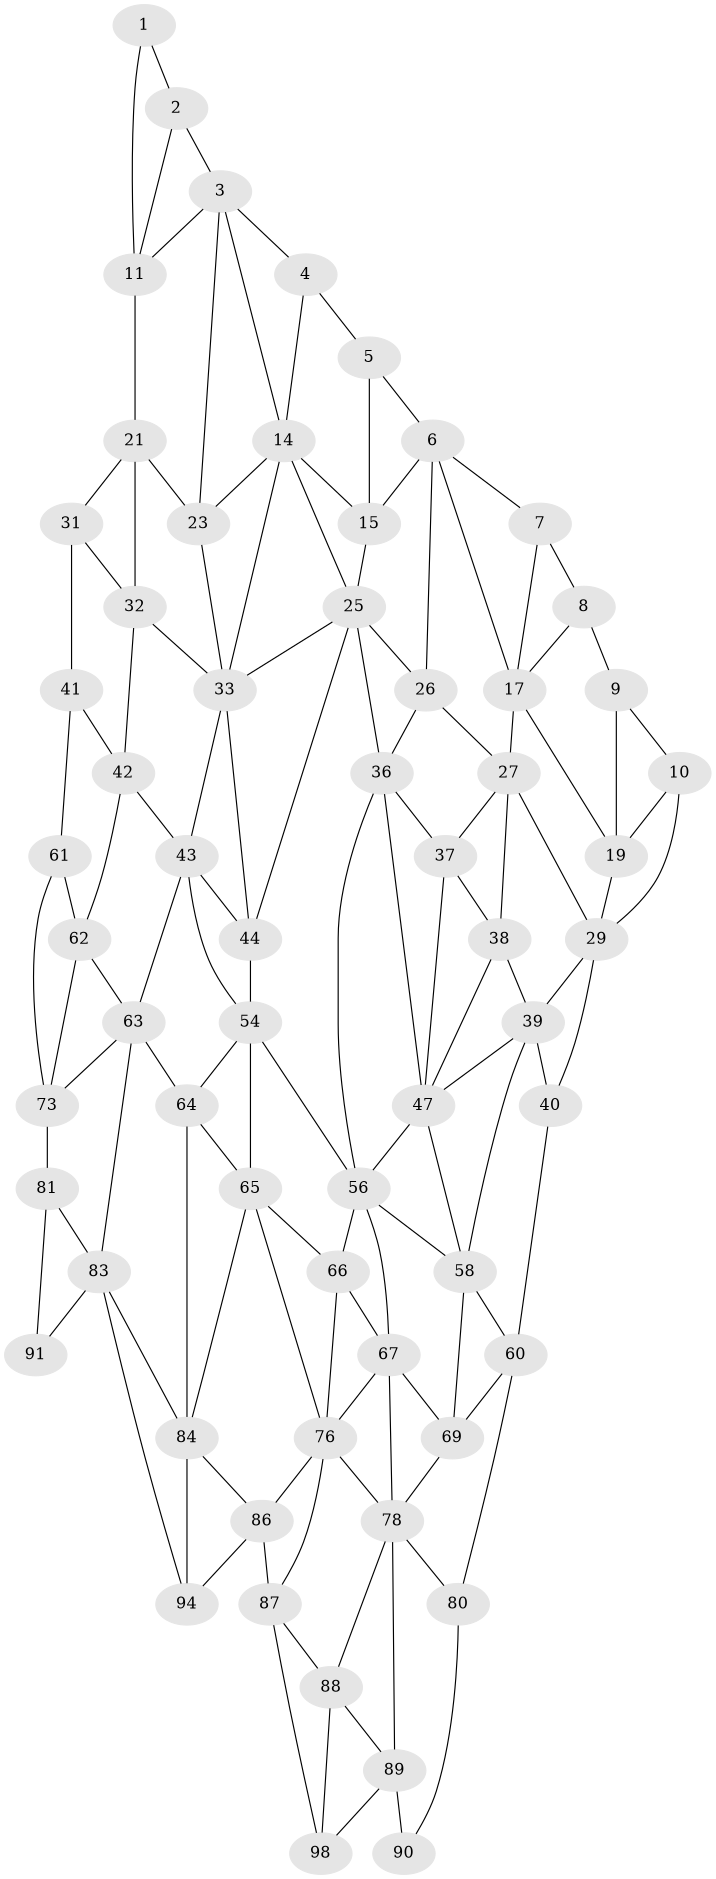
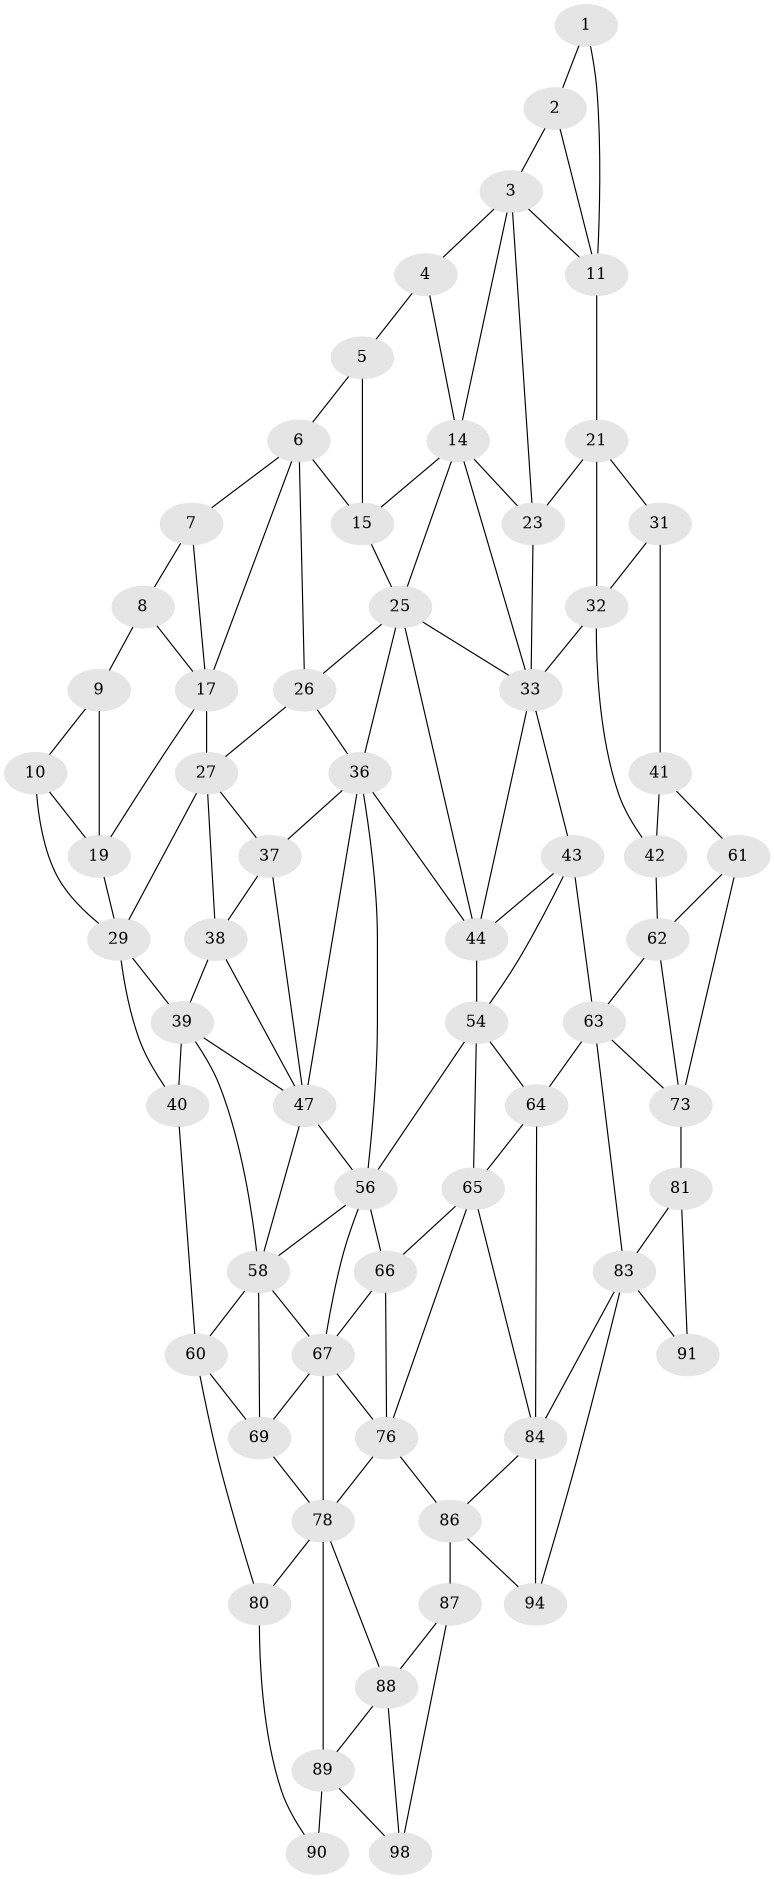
edge "42" -- "43": removed
edge "36" -- "44": added
edge "58" -- "67": added
edge "76" -- "87": removed
